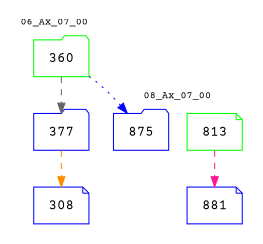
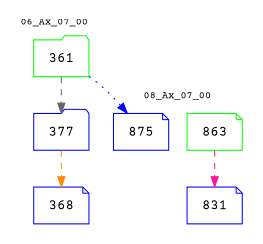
node "360": label "360" -> "361"
node "875": shape folder -> note
node "813": label "813" -> "863"
node "308": label "308" -> "368"
node "881": label "881" -> "831"
